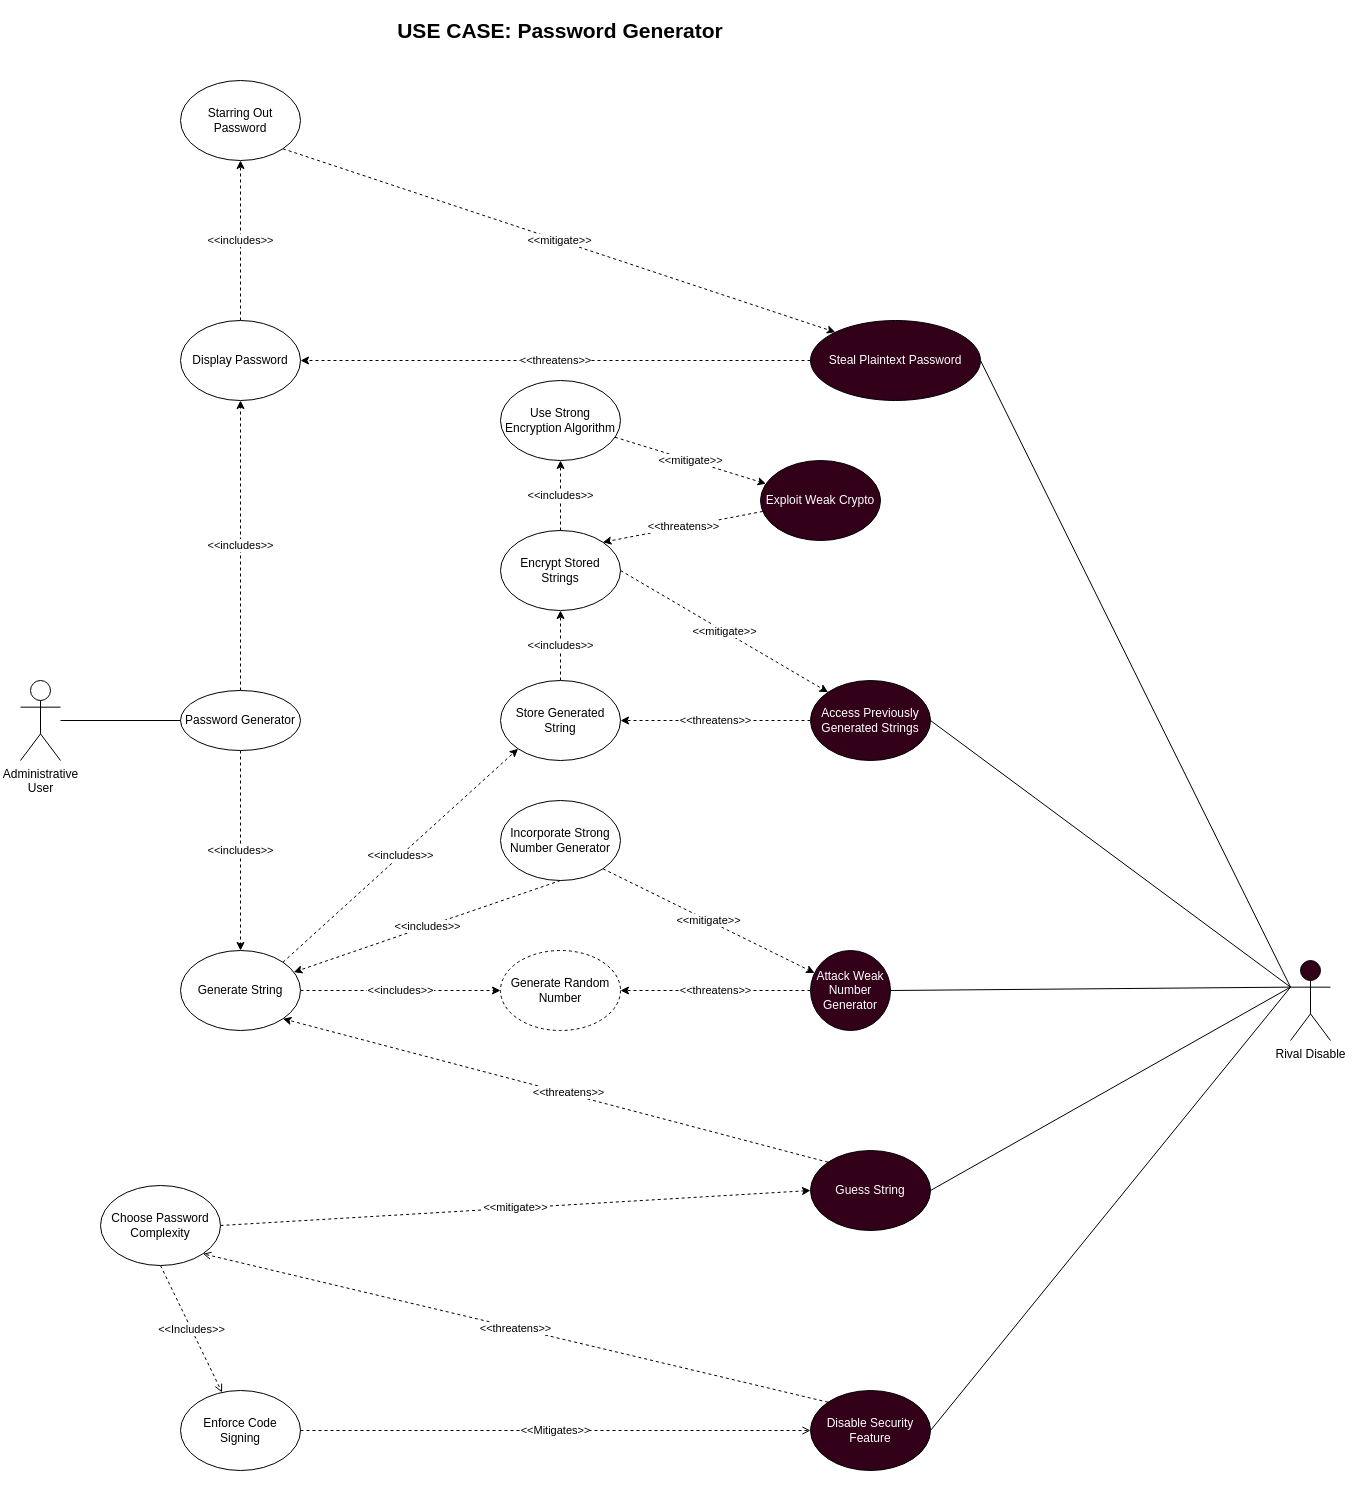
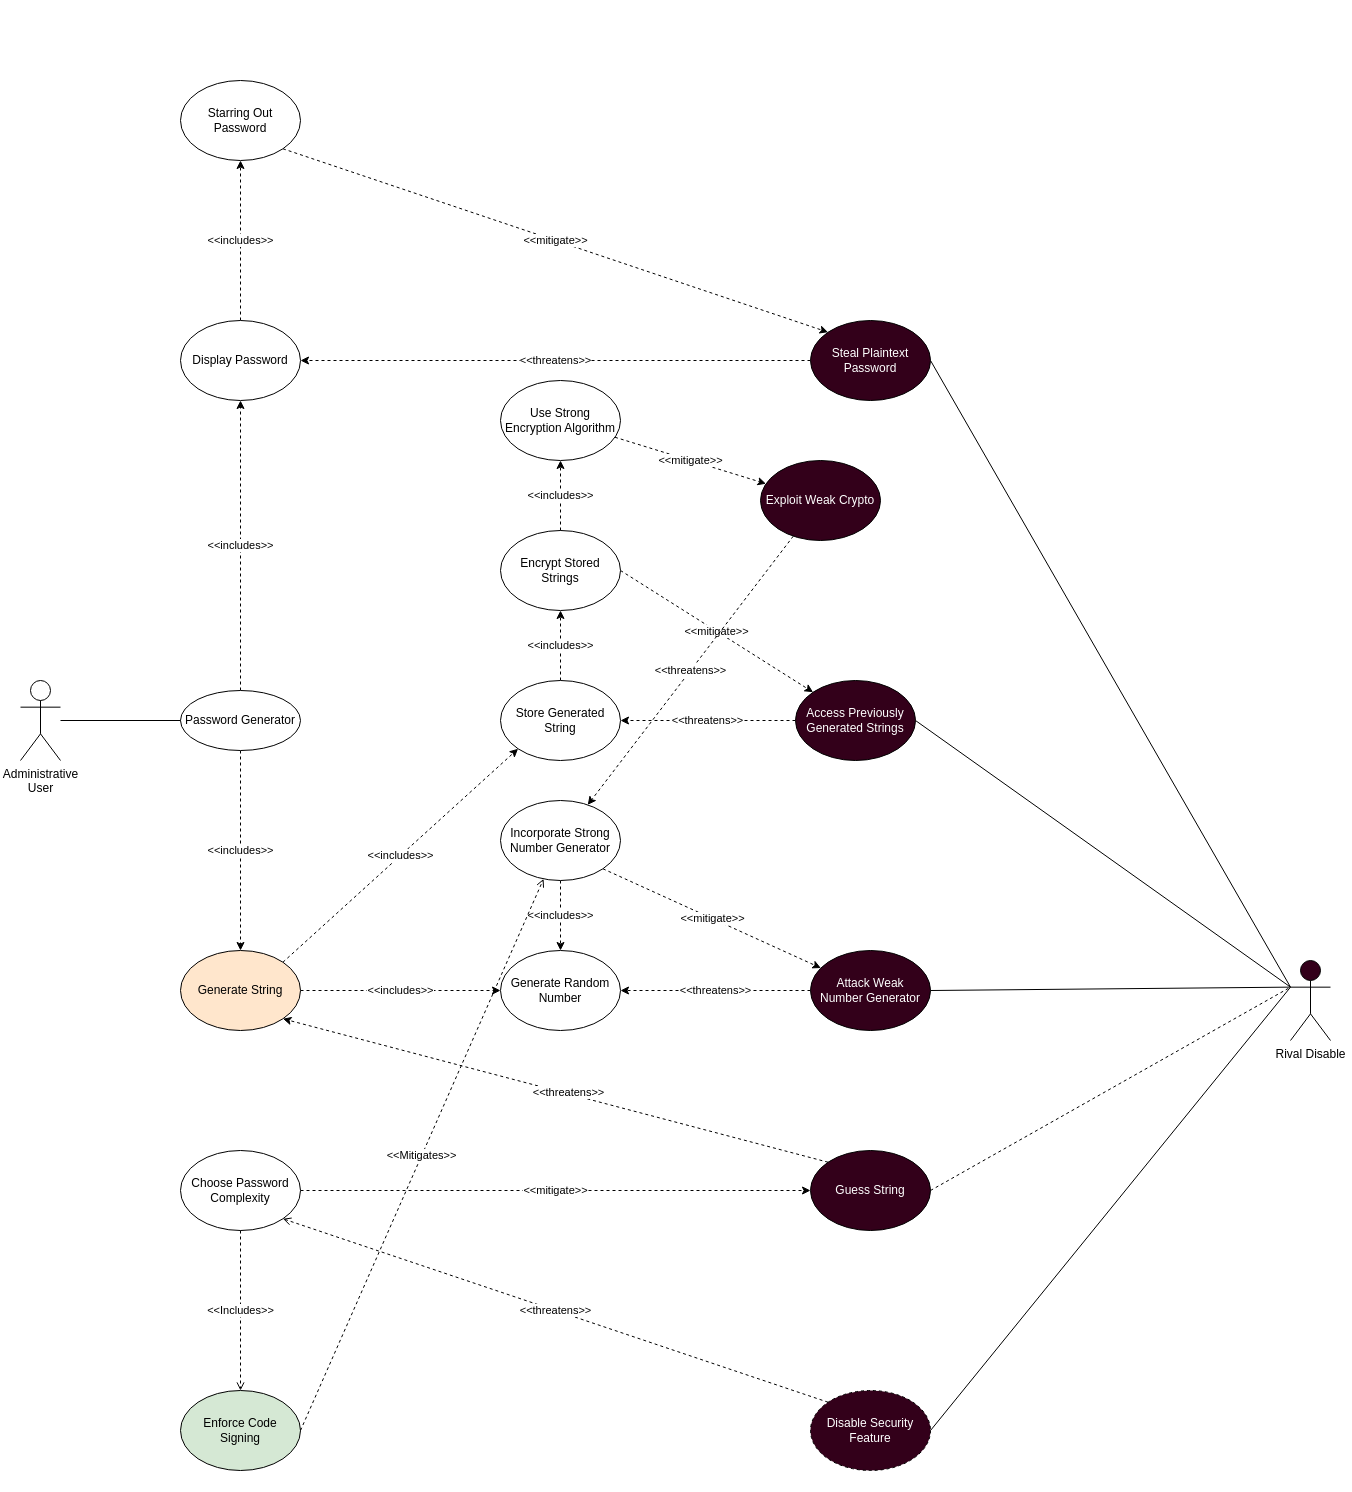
node "USE CASE: Password Generator": removed
node "Steal Plaintext Password": size 170x80 -> 120x80
edge "Exploit Weak Crypto" -> "Encrypt Stored Strings": now "Exploit Weak Crypto" -> "Incorporate Strong Number Generator"
node "Access Previously Generated Strings": moved (871, 721) -> (856, 721)
edge "Incorporate Strong Number Generator" -> "Generate String": now "Incorporate Strong Number Generator" -> "Generate Random Number"
node "Generate String": fillcolor #ffffff -> #ffe6cc
node "Generate Random Number": style dashed -> solid
node "Attack Weak Number Generator": size 80x80 -> 120x80
edge "Rival Disable" -- "Guess String": style solid -> dashed
node "Choose Password Complexity": moved (161, 1226) -> (241, 1191)
node "Enforce Code Signing": fillcolor #ffffff -> #d5e8d4
edge "Enforce Code Signing" -> "Disable Security Feature": now "Enforce Code Signing" -> "Incorporate Strong Number Generator"
node "Disable Security Feature": style solid -> dashed
